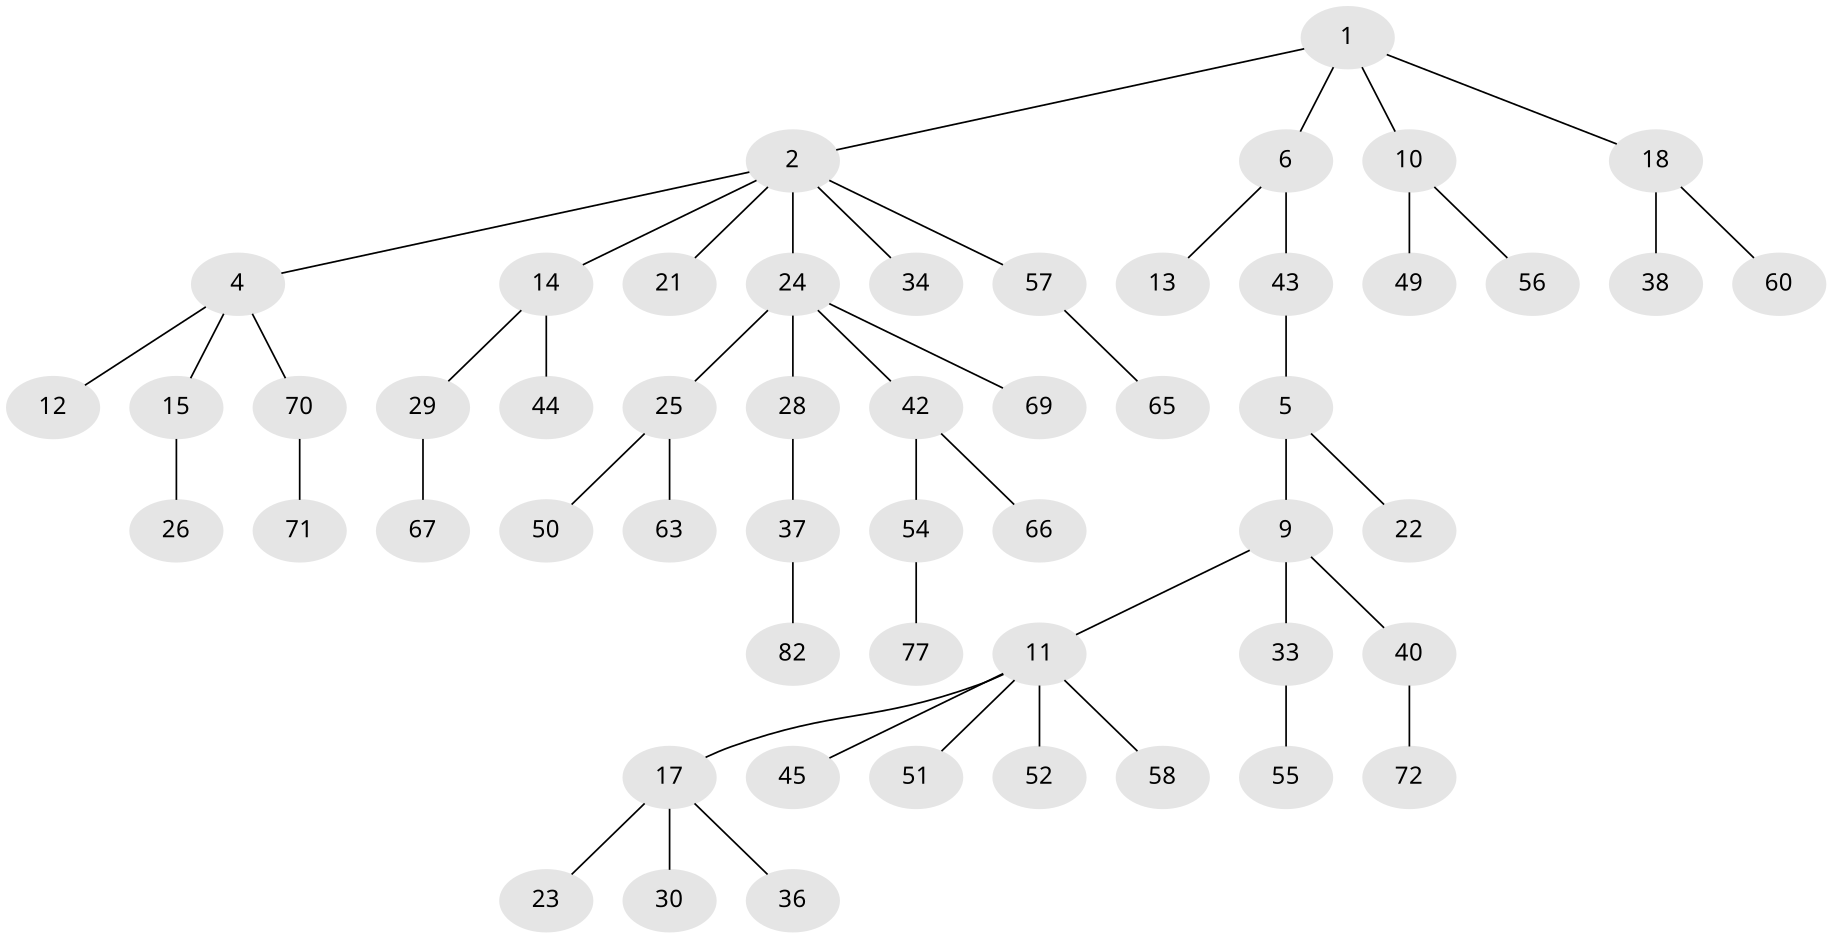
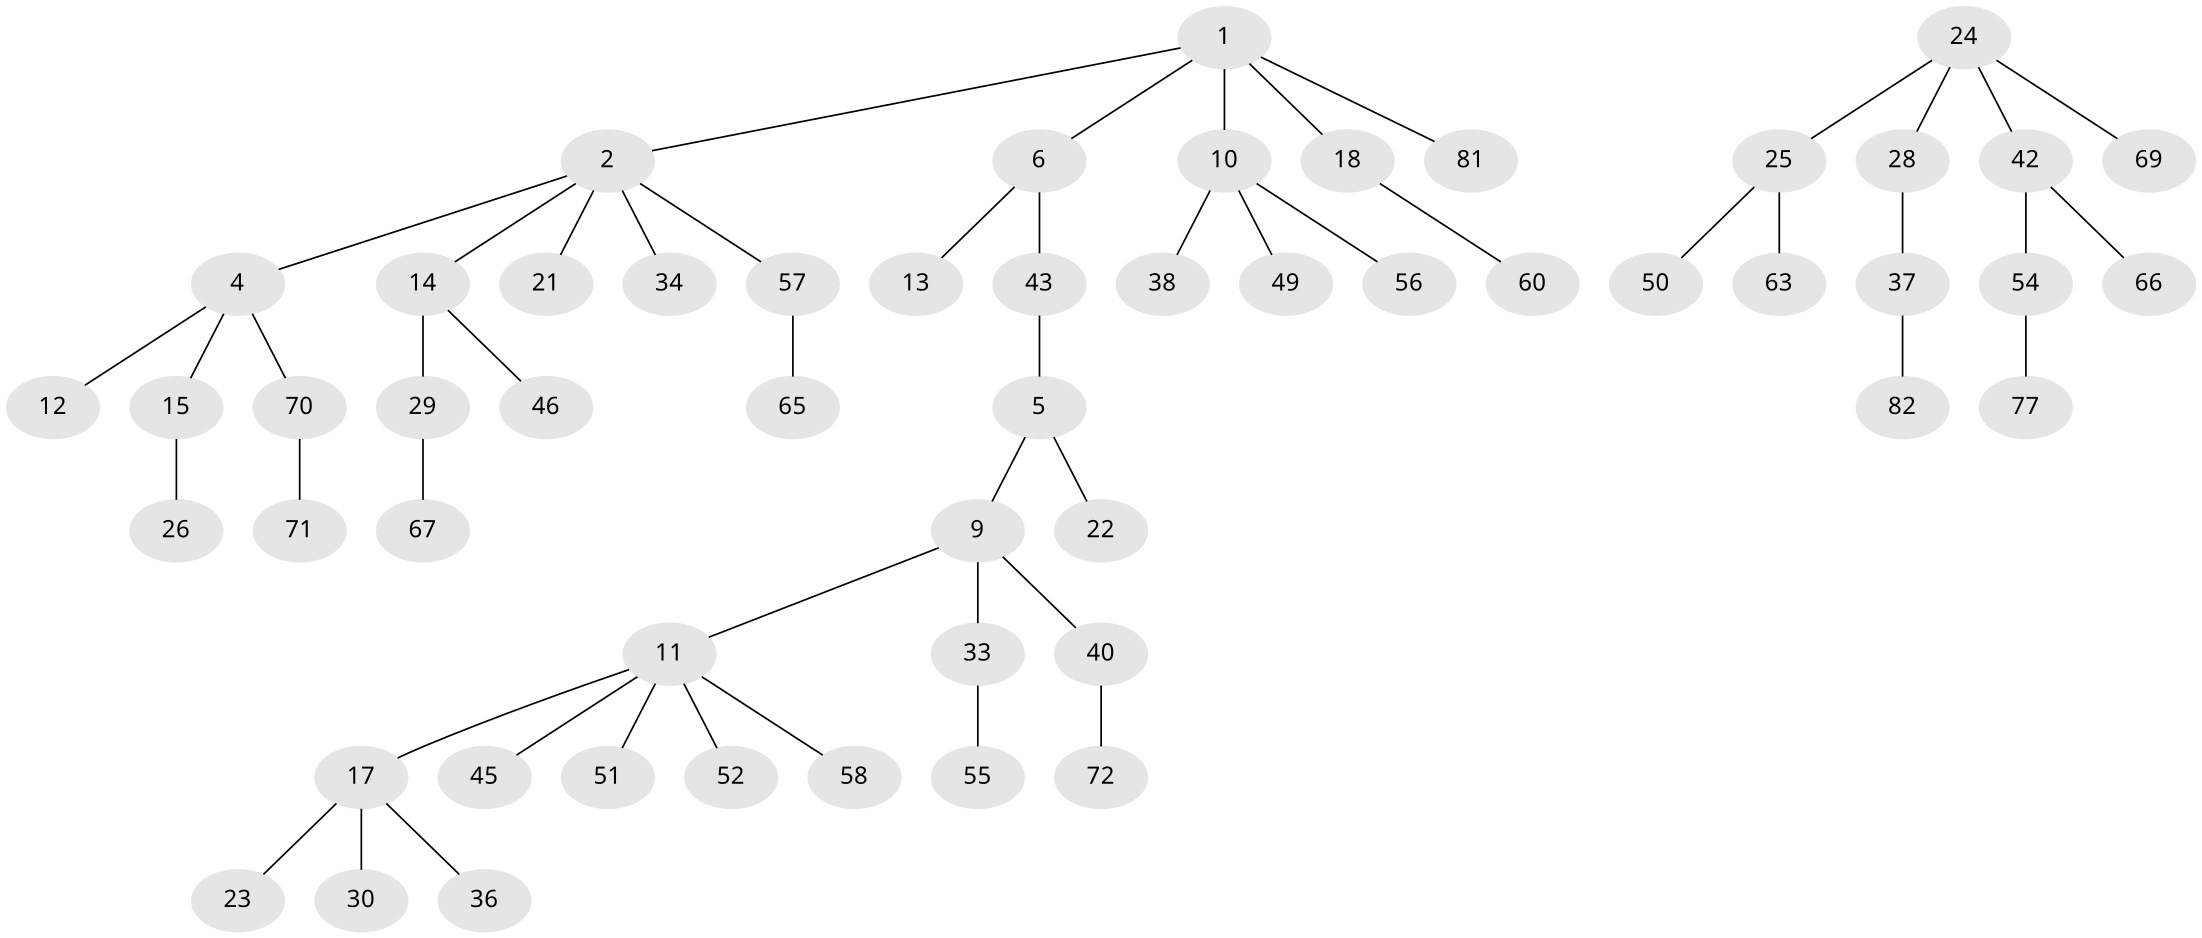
node "81": added
edge "2" -- "24": removed
edge "18" -- "38": now "10" -- "38"
node "44": label "44" -> "46"
